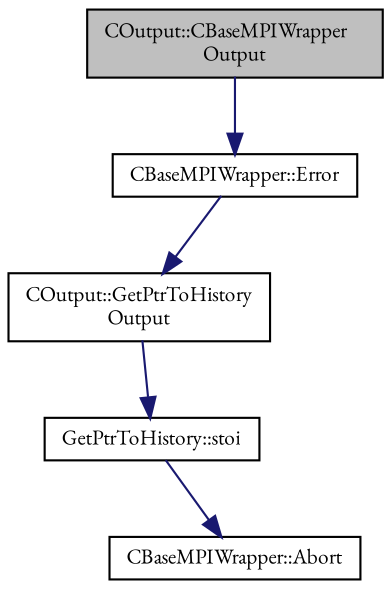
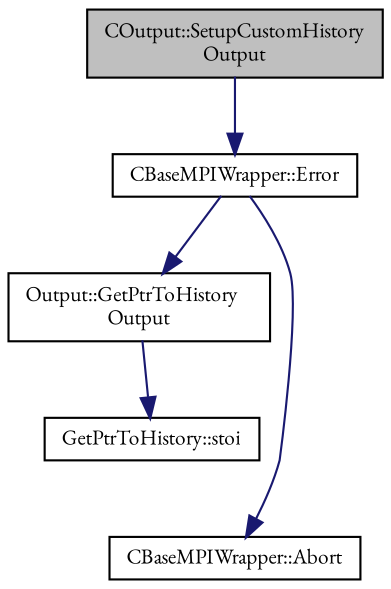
node "COutput::CBaseMPIWrapper Output": label "COutput::CBaseMPIWrapper Output" -> "COutput::SetupCustomHistory Output"
node "COutput::GetPtrToHistory Output": label "COutput::GetPtrToHistory Output" -> "Output::GetPtrToHistory Output"
edge "GetPtrToHistory::stoi" -> "CBaseMPIWrapper::Abort": now "CBaseMPIWrapper::Error" -> "CBaseMPIWrapper::Abort"
